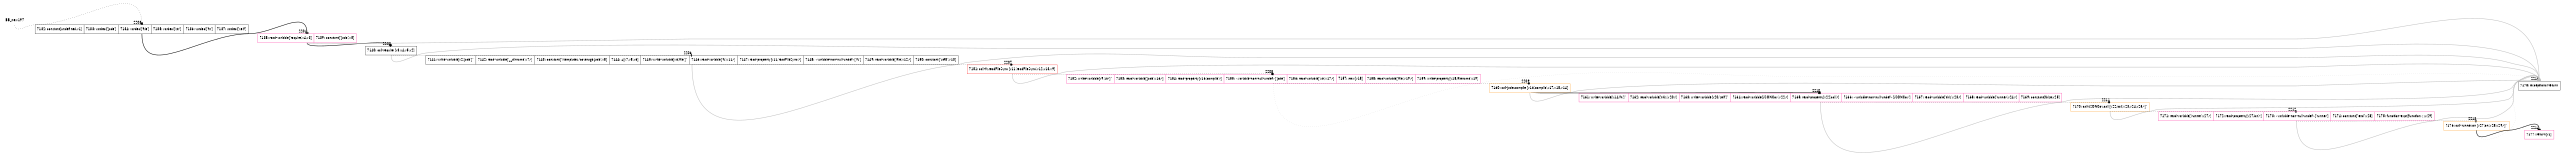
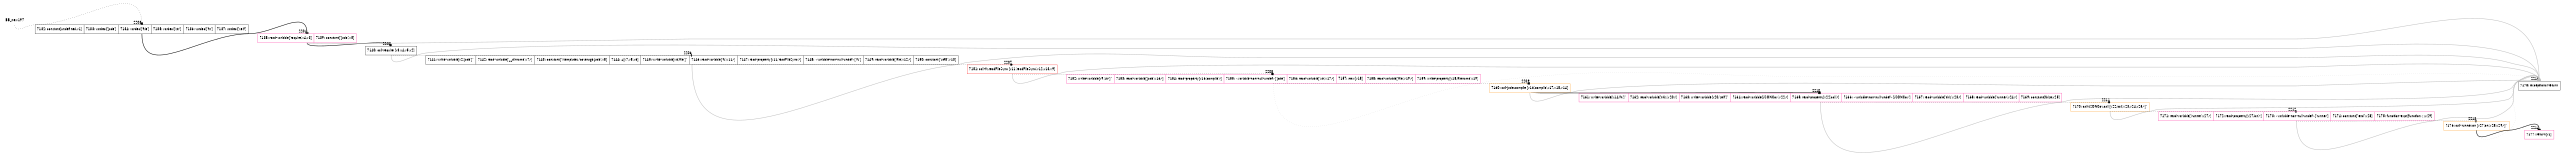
edge "7138: read-variable['require',v4,v3]" -> "7140: call-require [v3,v4,v5,v2]": arrowhead box -> dot
edge "7152: write-variable[v9,'str']*" -> "7160: call-jade.compile [v16,'compile',v17,v18,v14]": arrowhead dot -> box
